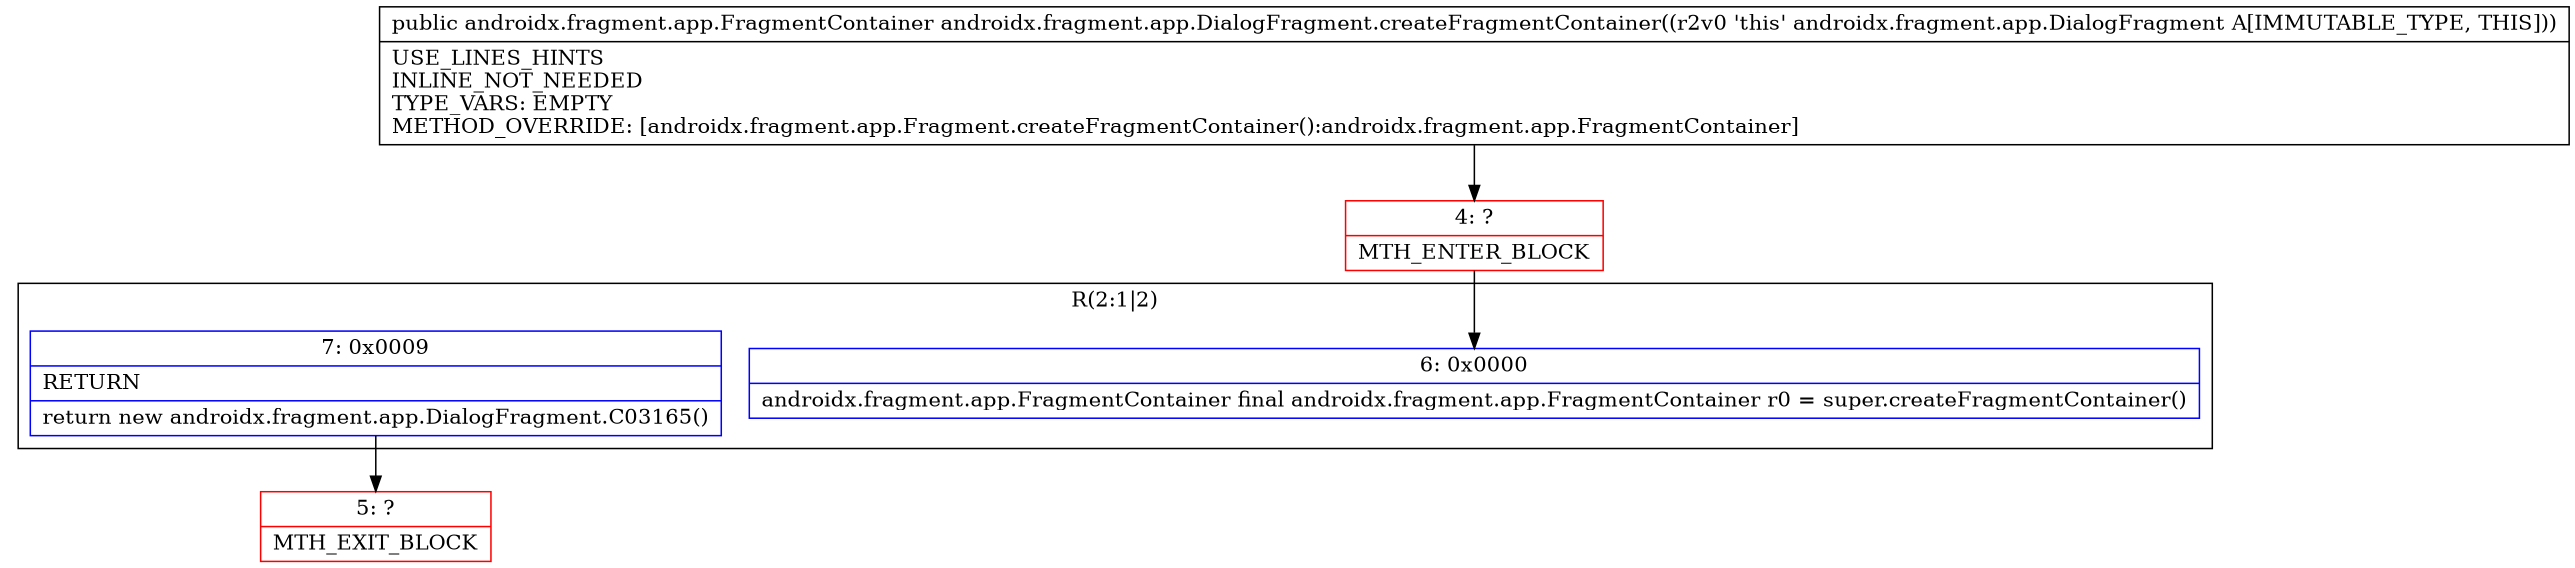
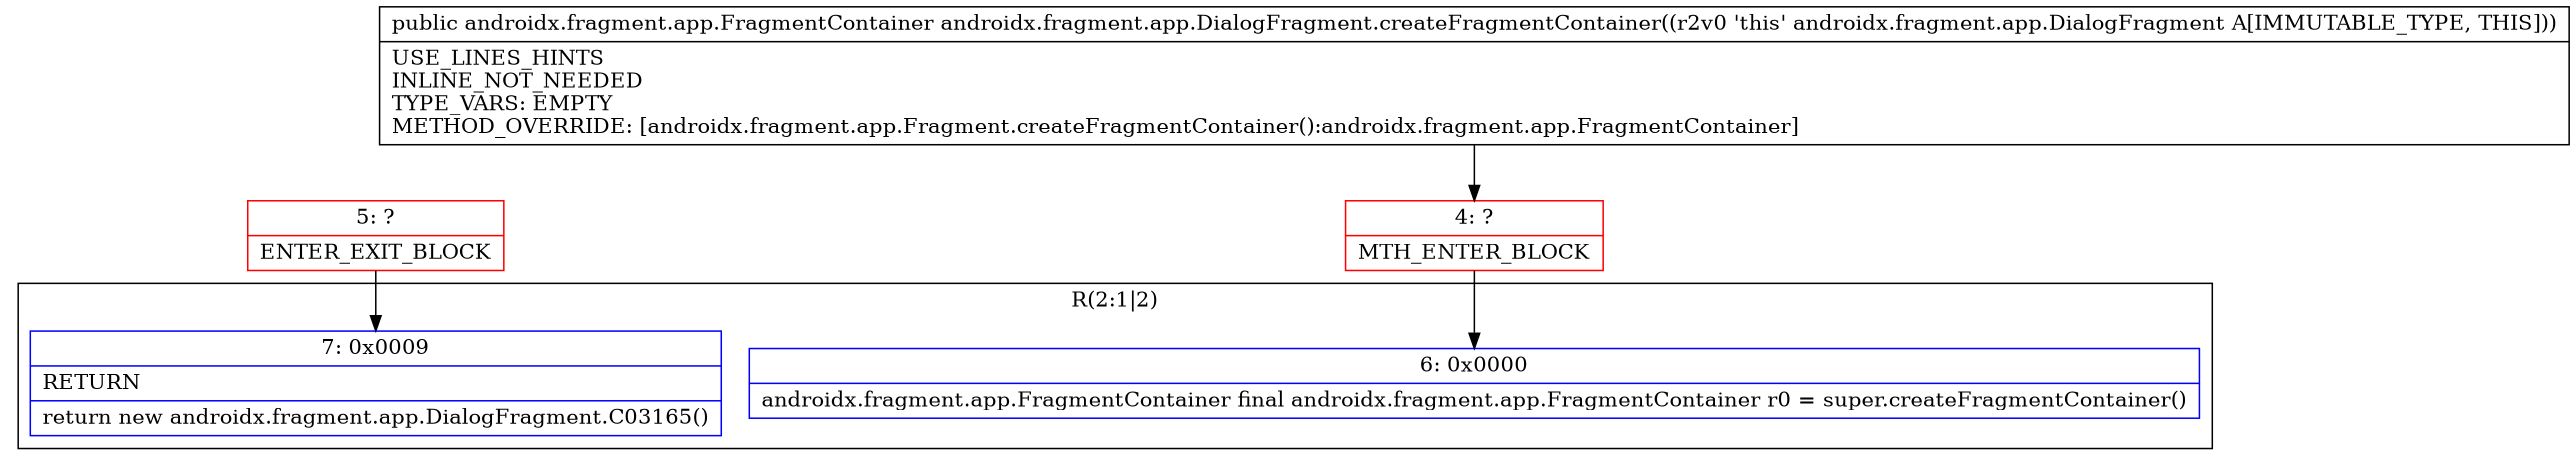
edge "7: 0x0009" -> "5: ?": reversed
node "5: ?": text "MTH_EXIT_BLOCK" -> "ENTER_EXIT_BLOCK"
